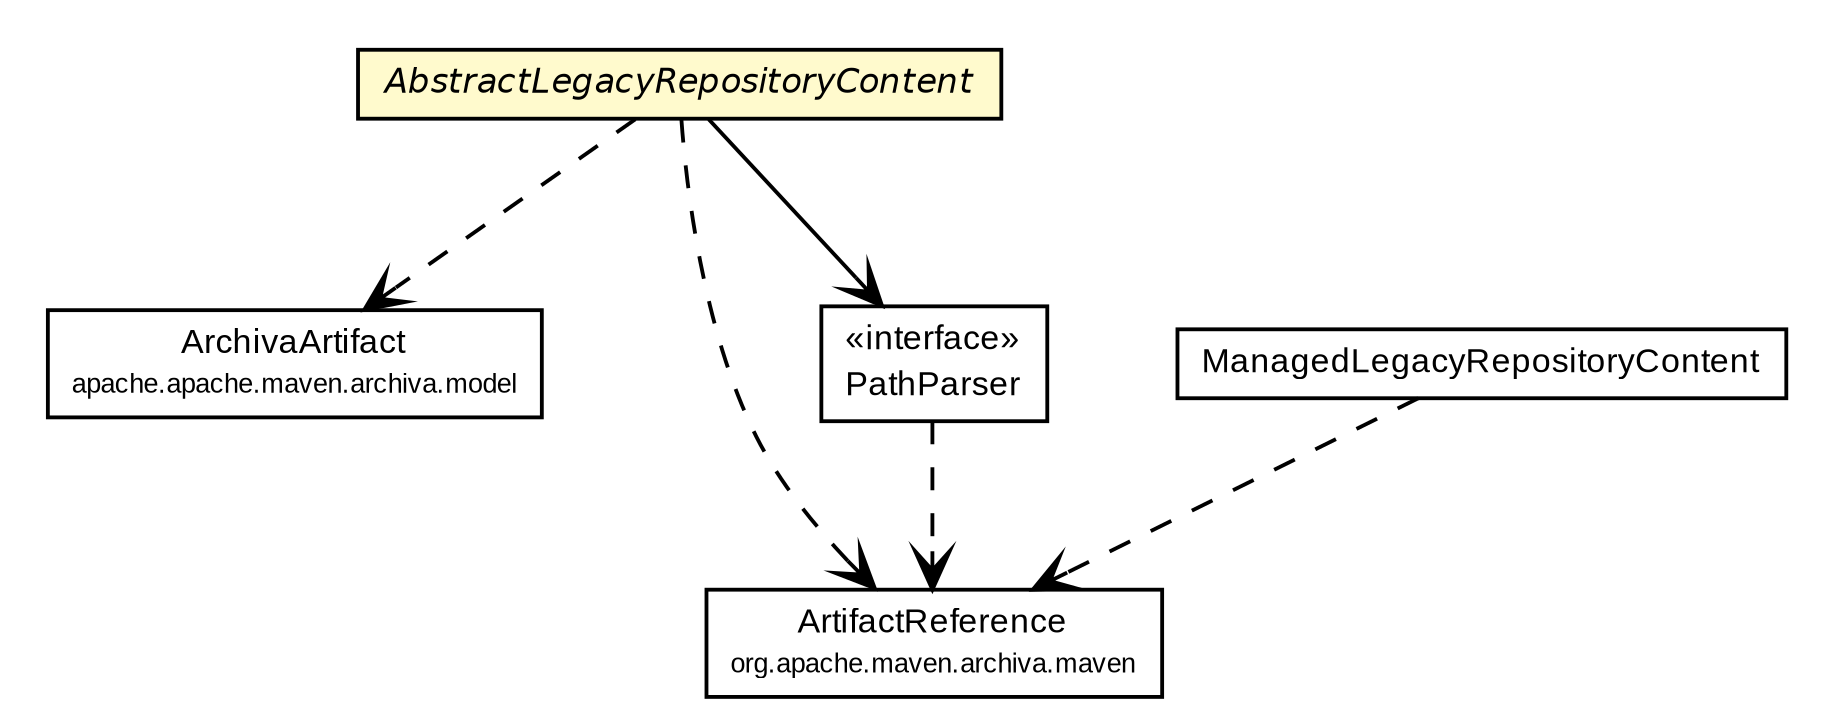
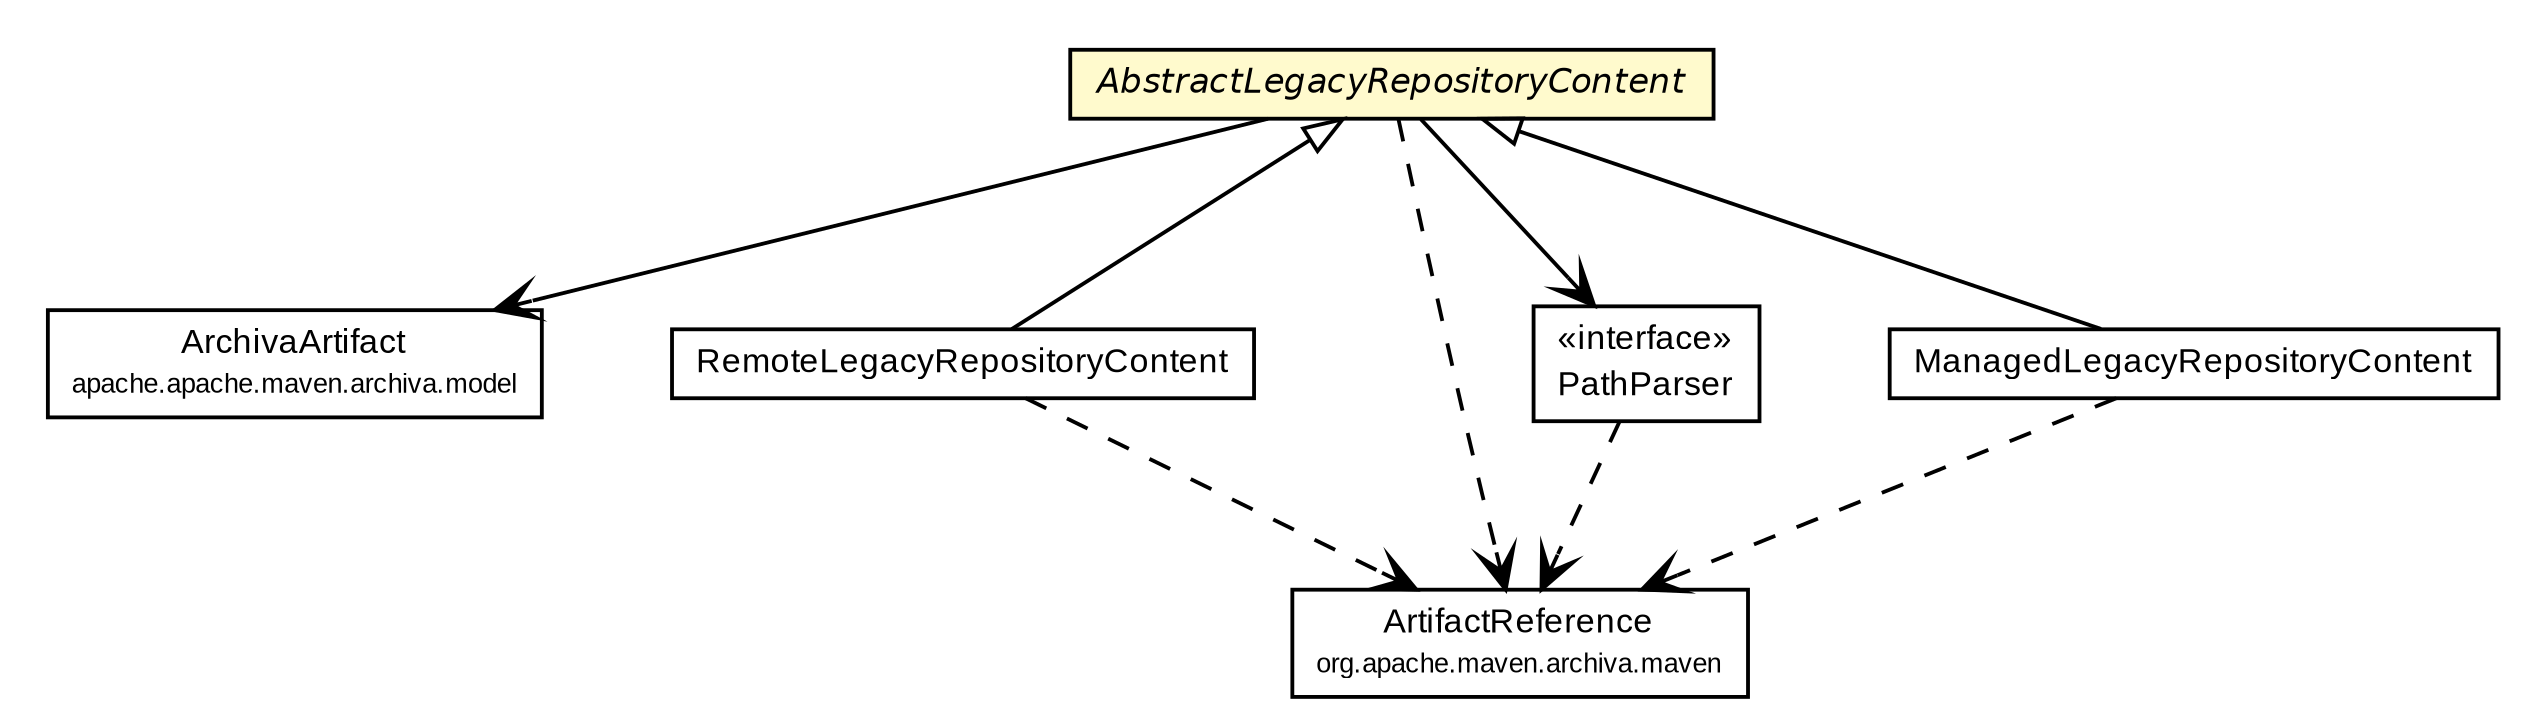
edge "AbstractLegacyRepositoryContent" -> "ArchivaArtifact": style dashed -> solid
edge "ManagedLegacyRepositoryContent" -> "AbstractLegacyRepositoryContent": added
node "RemoteLegacyRepositoryContent": added
